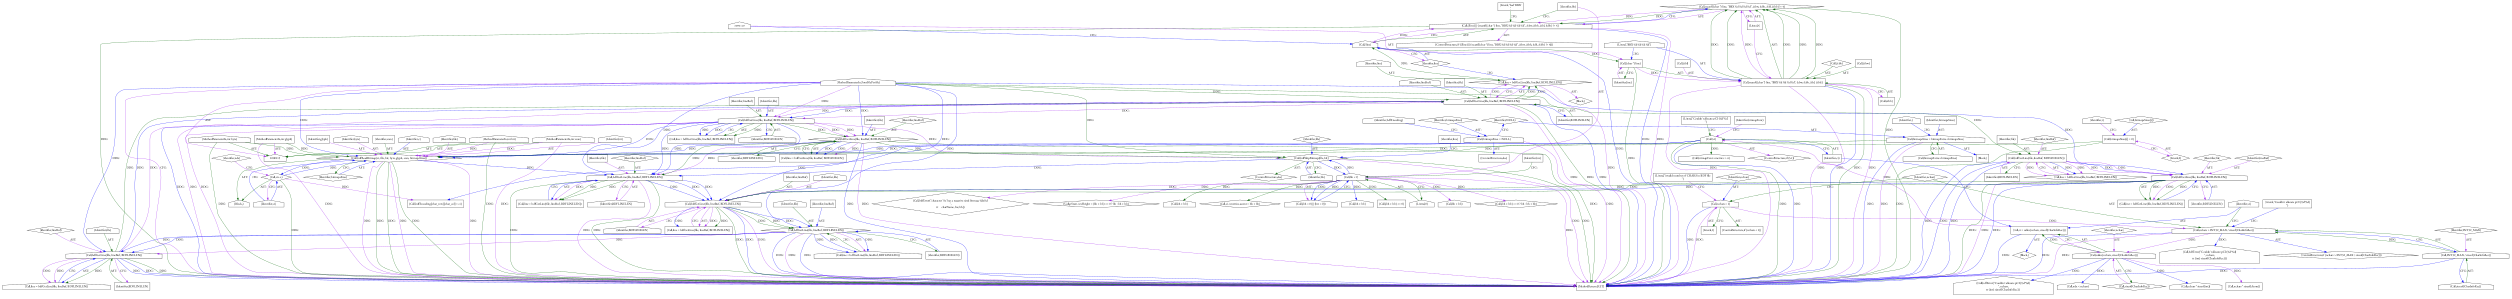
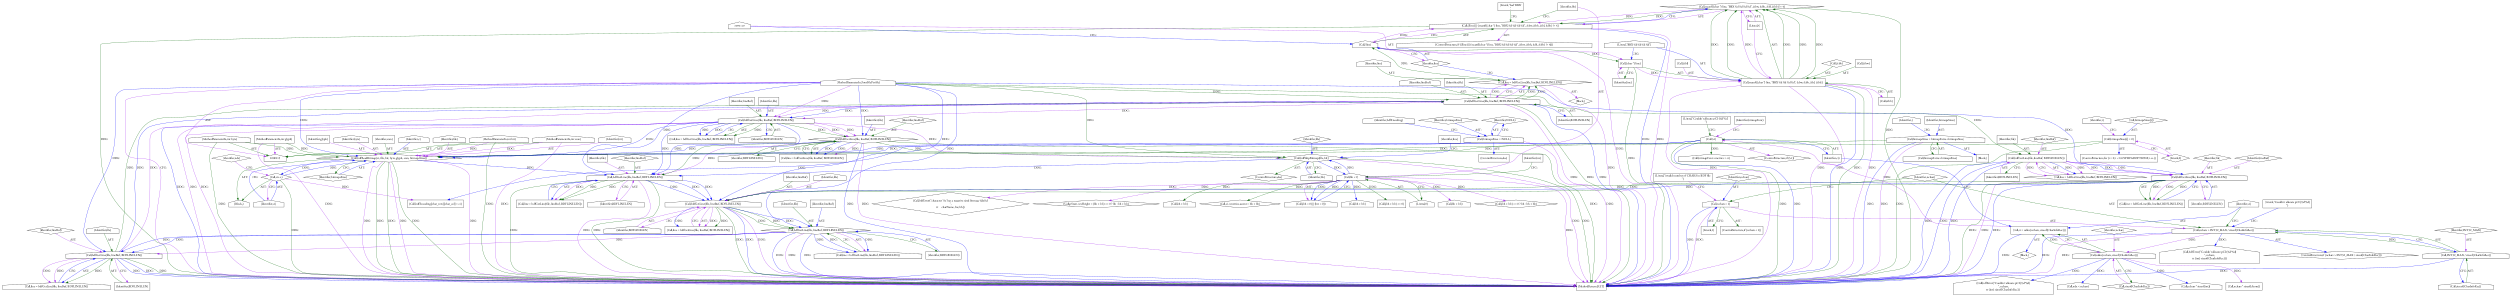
edge "(Call,!line)" -> "(MethodReturn,RET)": color blue -> purple
edge "(Identifier,NULL)" -> "(Call,bitmapsSizes = bitmapExtra->bitmapsSizes)": now "(Identifier,NULL)" -> "(Call,bitmapsSizes = NULL)"
node "(ControlStructure,for (i = 0; i < GLYPHPADOPTIONS; i++))": added
edge "(Literal,1)" -> "(Call,nchars < 1)": color purple -> blue
edge "(Call,nchars < 1)" -> "(Call,nchars > INT32_MAX / sizeof(CharInfoRec))": label "DDG: " -> "AST: "
